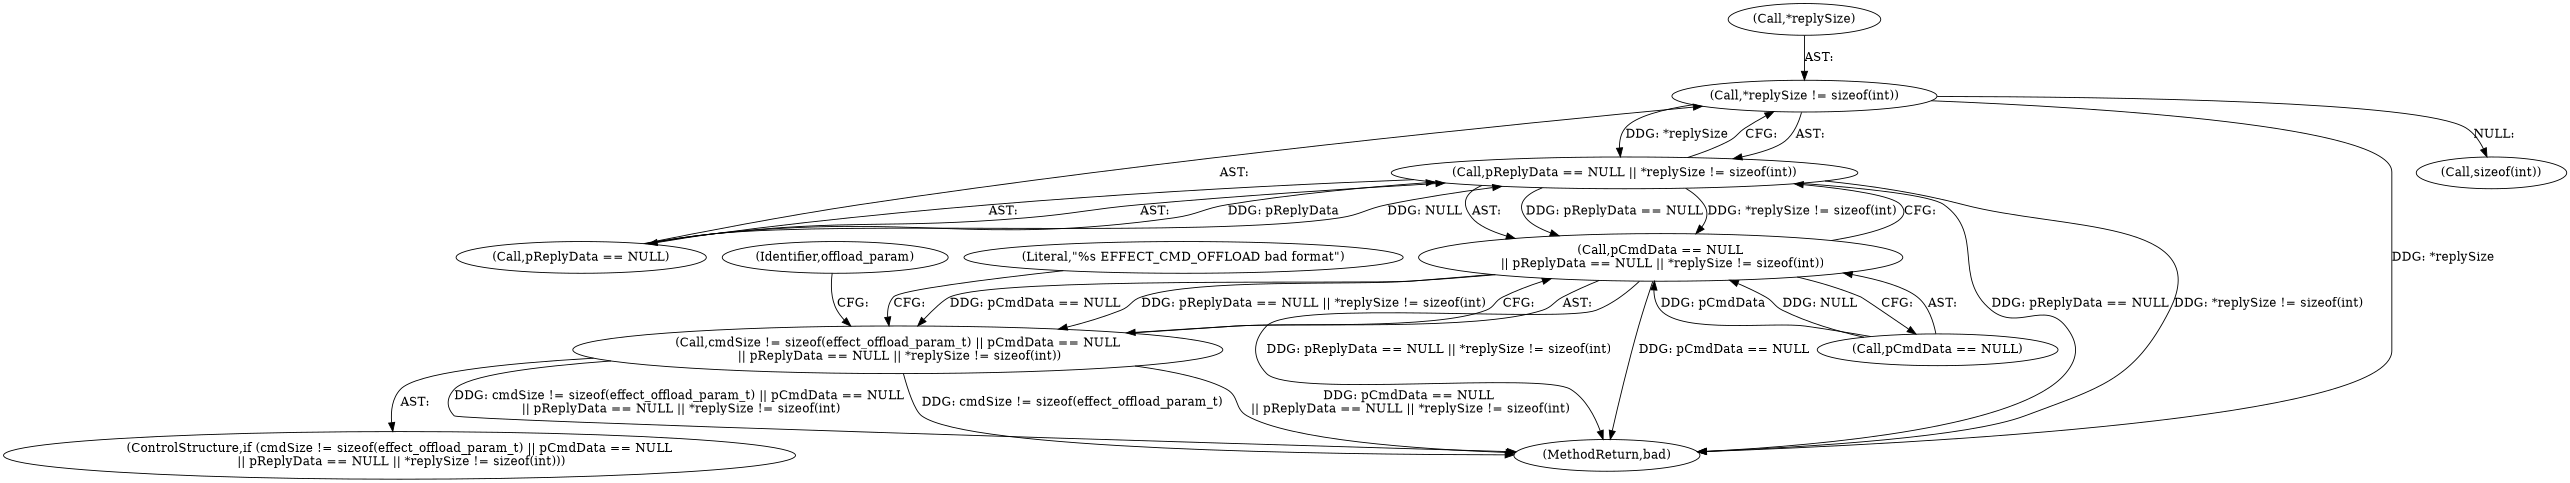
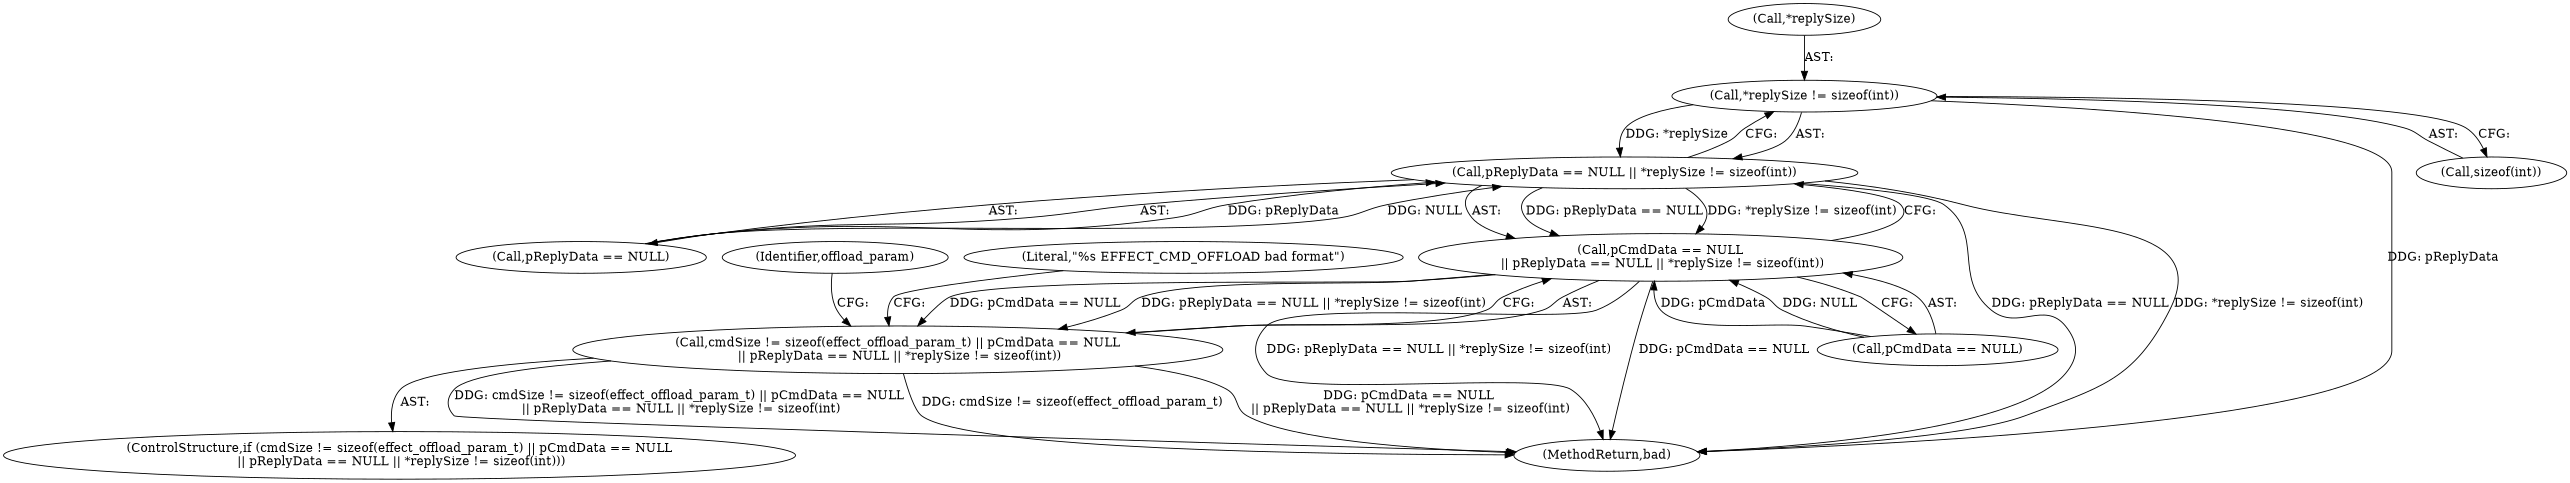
edge "(Call,*replySize != sizeof(int))" -> "(Call,sizeof(int))": label "NULL: " -> "CFG: "
edge "(Call,pReplyData == NULL)" -> "(Call,*replySize != sizeof(int))": now "(Call,sizeof(int))" -> "(Call,*replySize != sizeof(int))"
edge "(Call,*replySize != sizeof(int))" -> "(MethodReturn,bad)": label "DDG: *replySize" -> "DDG: pReplyData"
